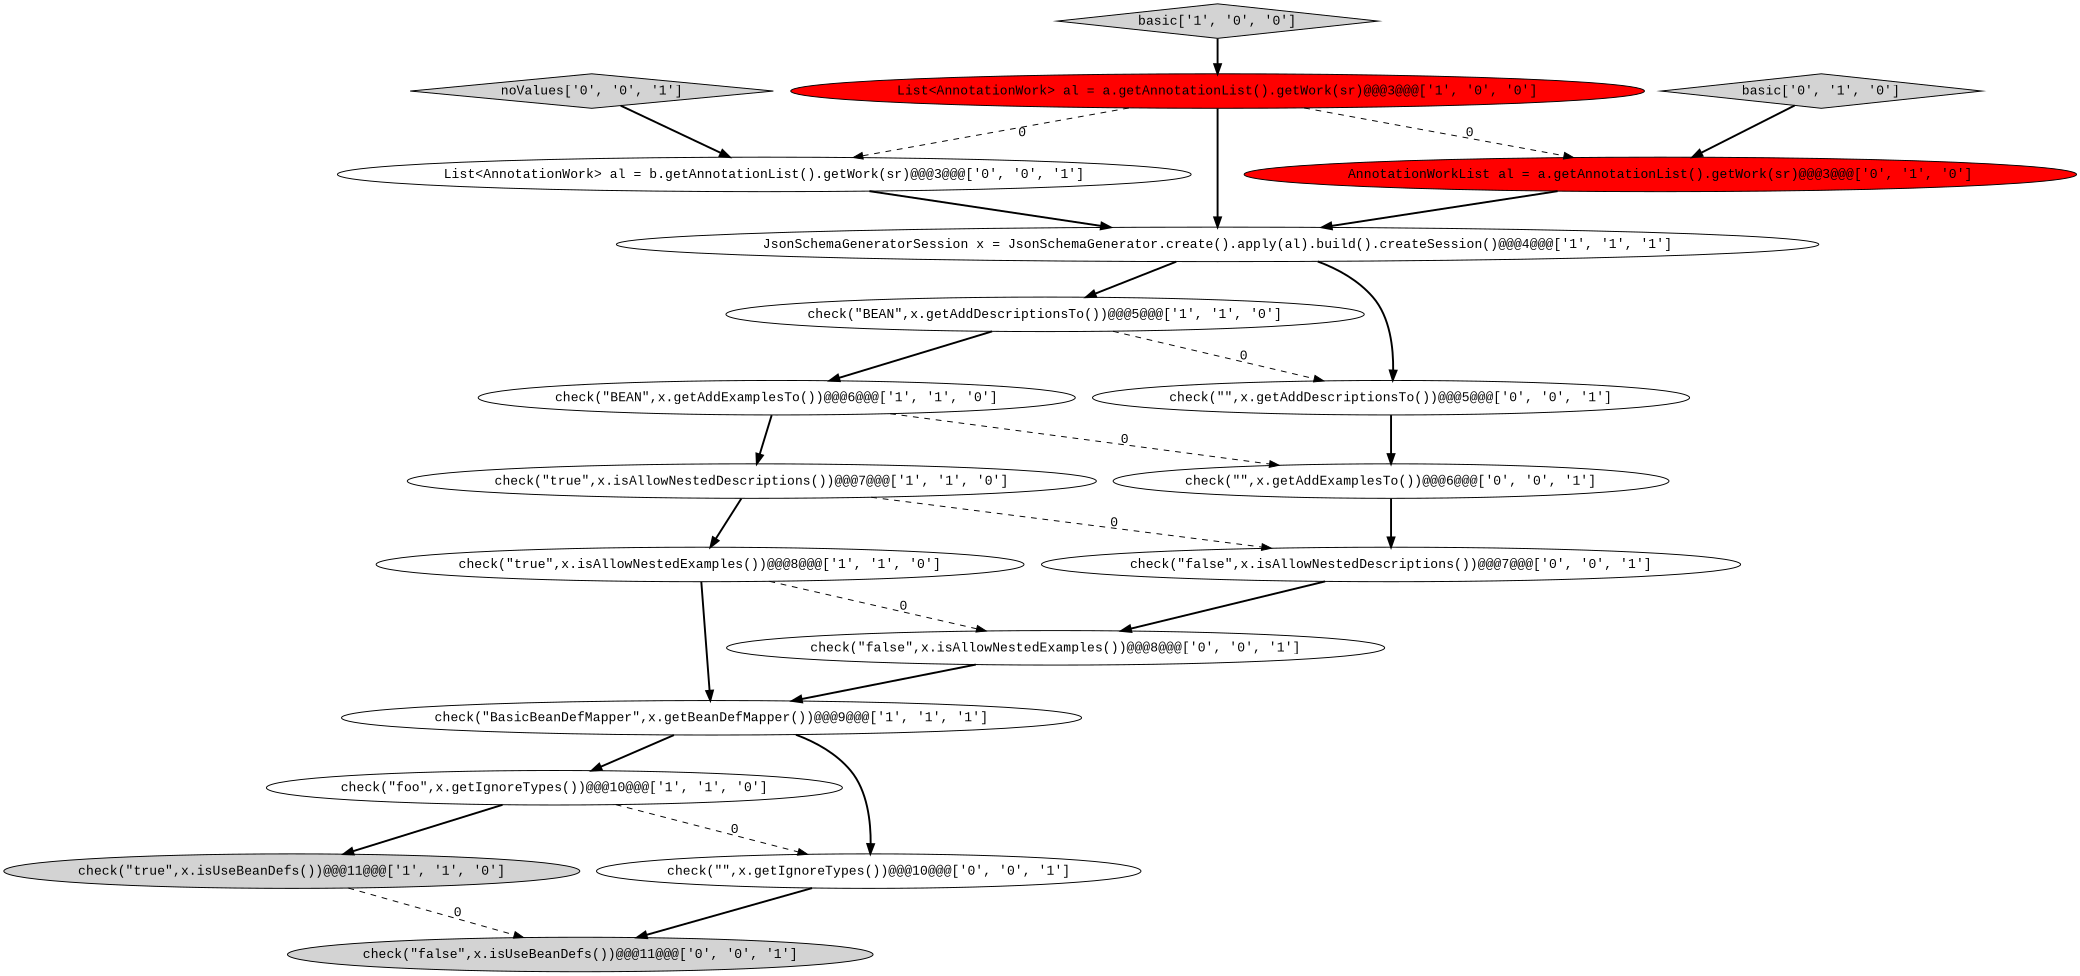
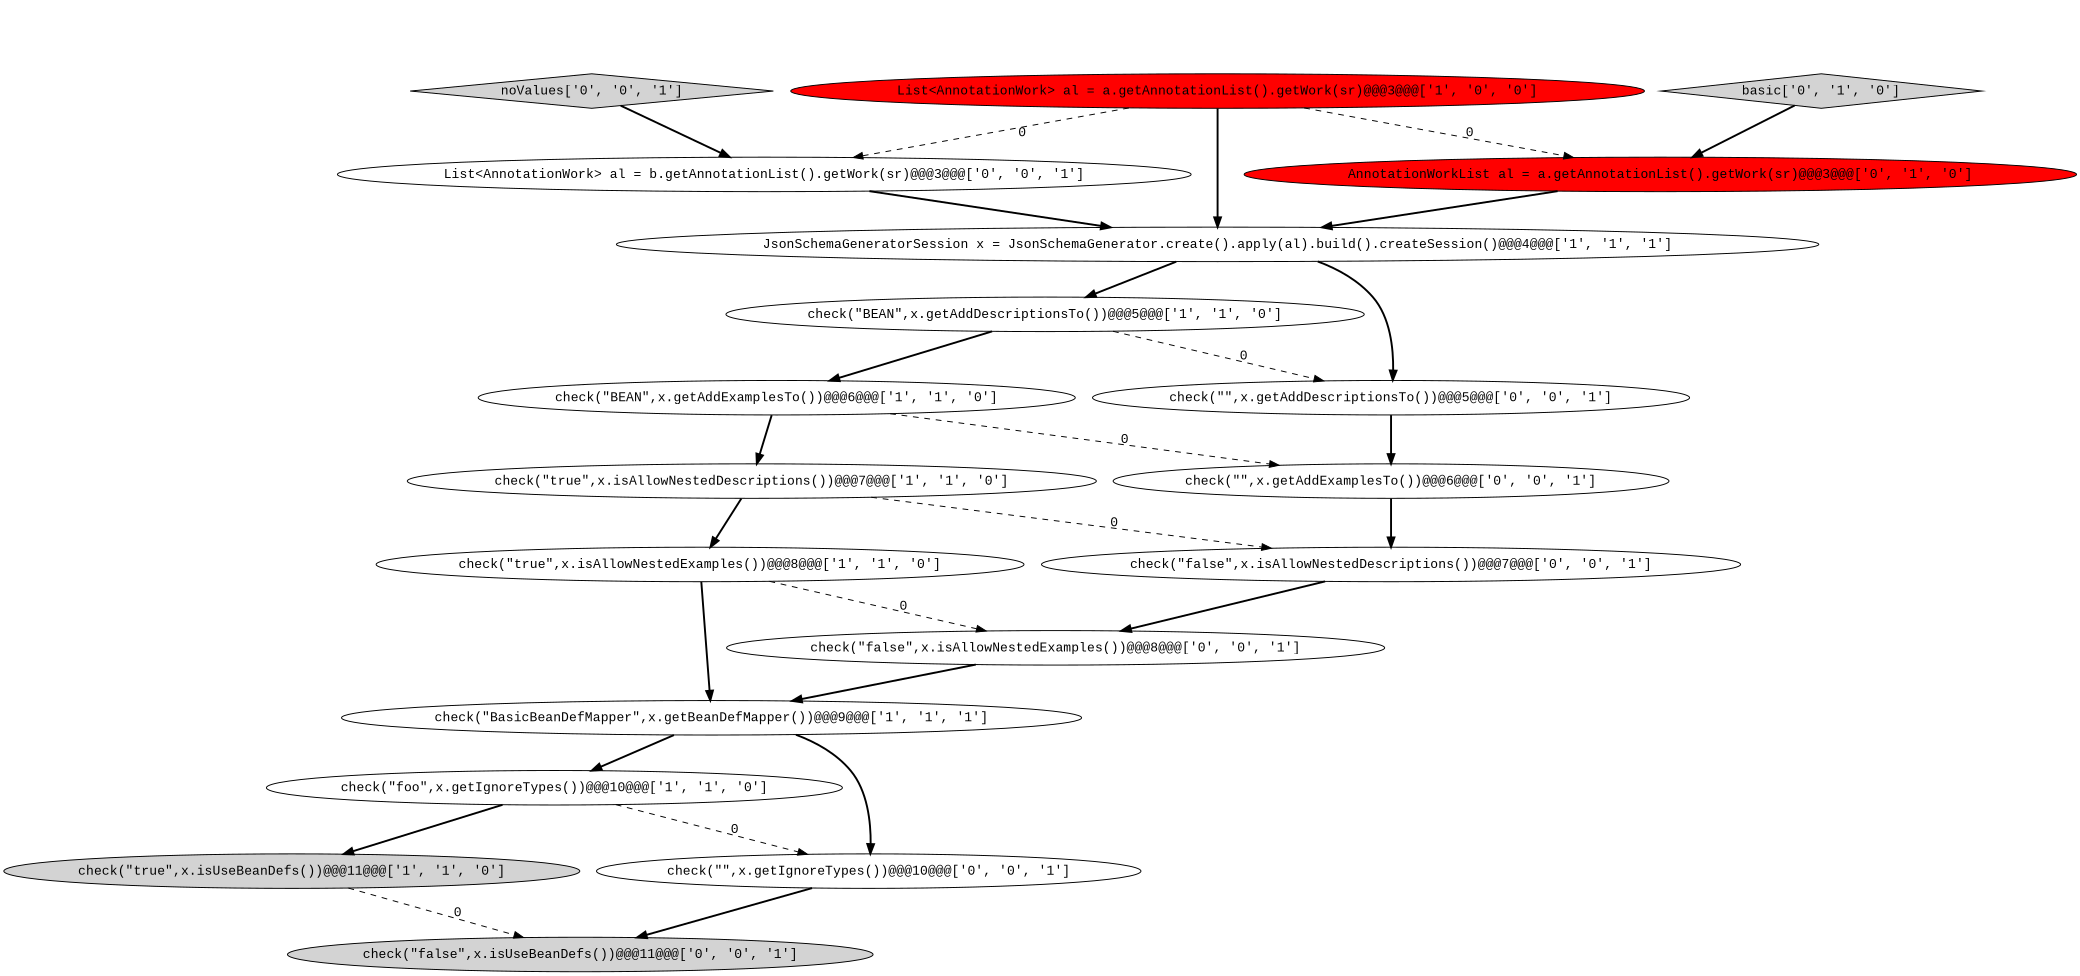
node "basic['1', '0', '0']": removed
